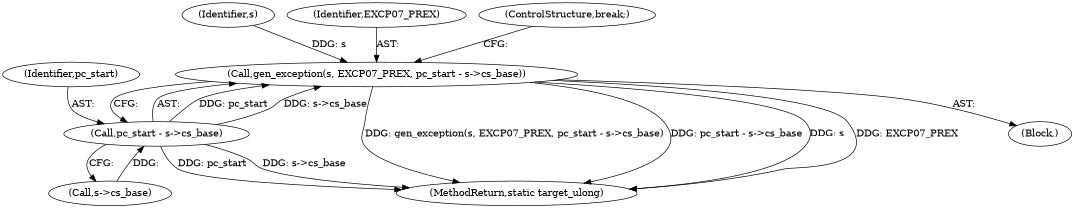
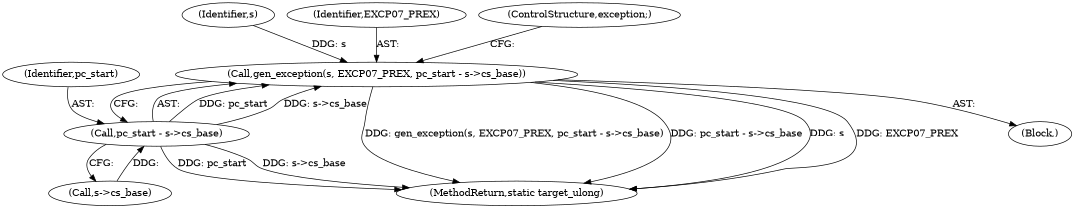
node "(ControlStructure,break;)": label "(ControlStructure,break;)" -> "(ControlStructure,exception;)"
